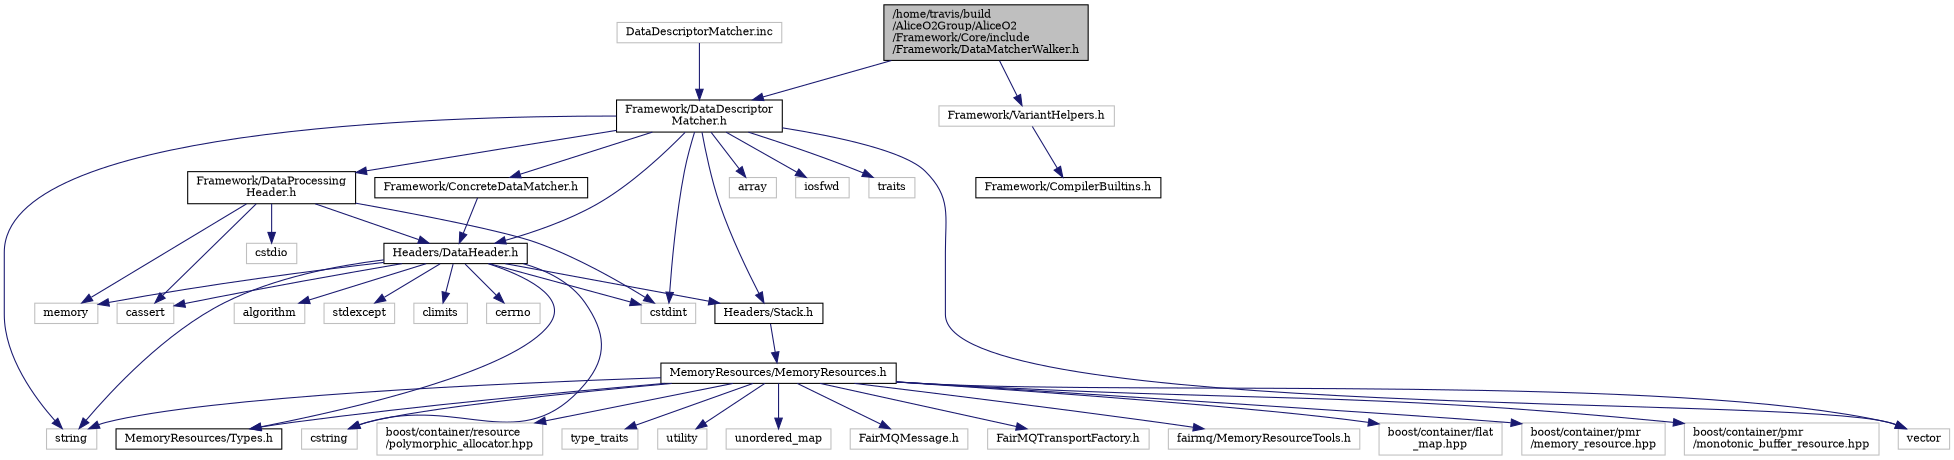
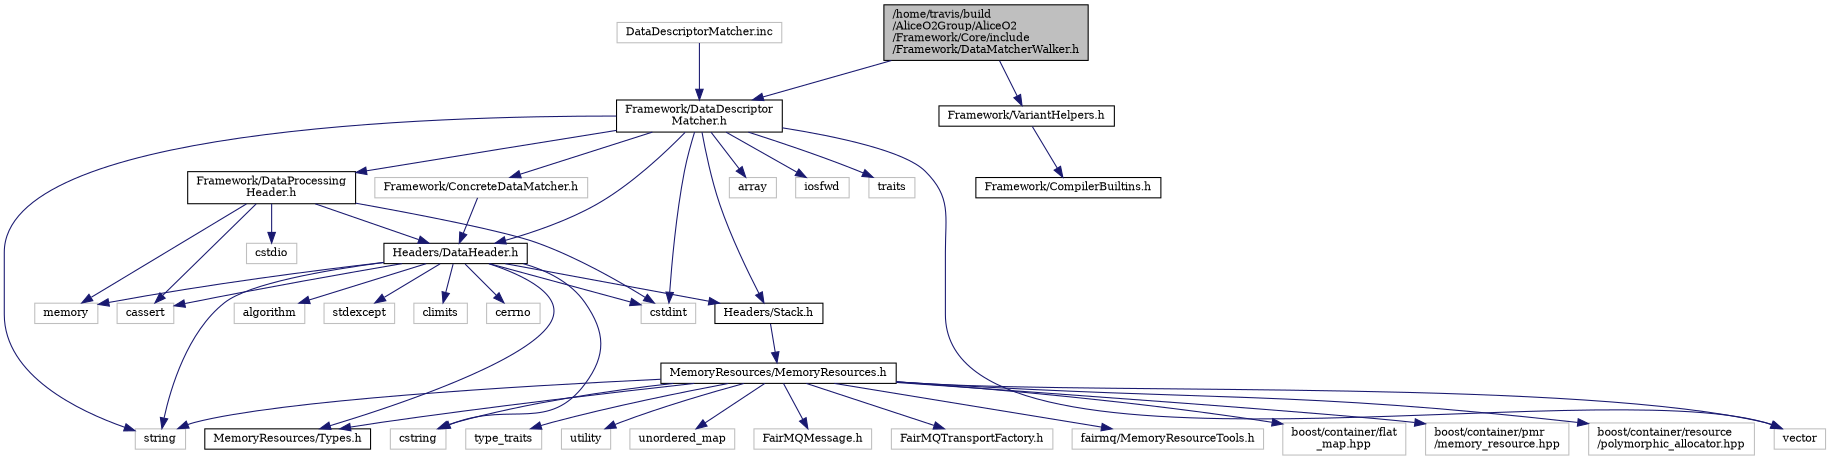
node "Framework/VariantHelpers.h": color grey75 -> black
node "Framework/ConcreteDataMatcher.h": color black -> grey75
node "boost/container/pmr /monotonic_buffer_resource.hpp": removed
